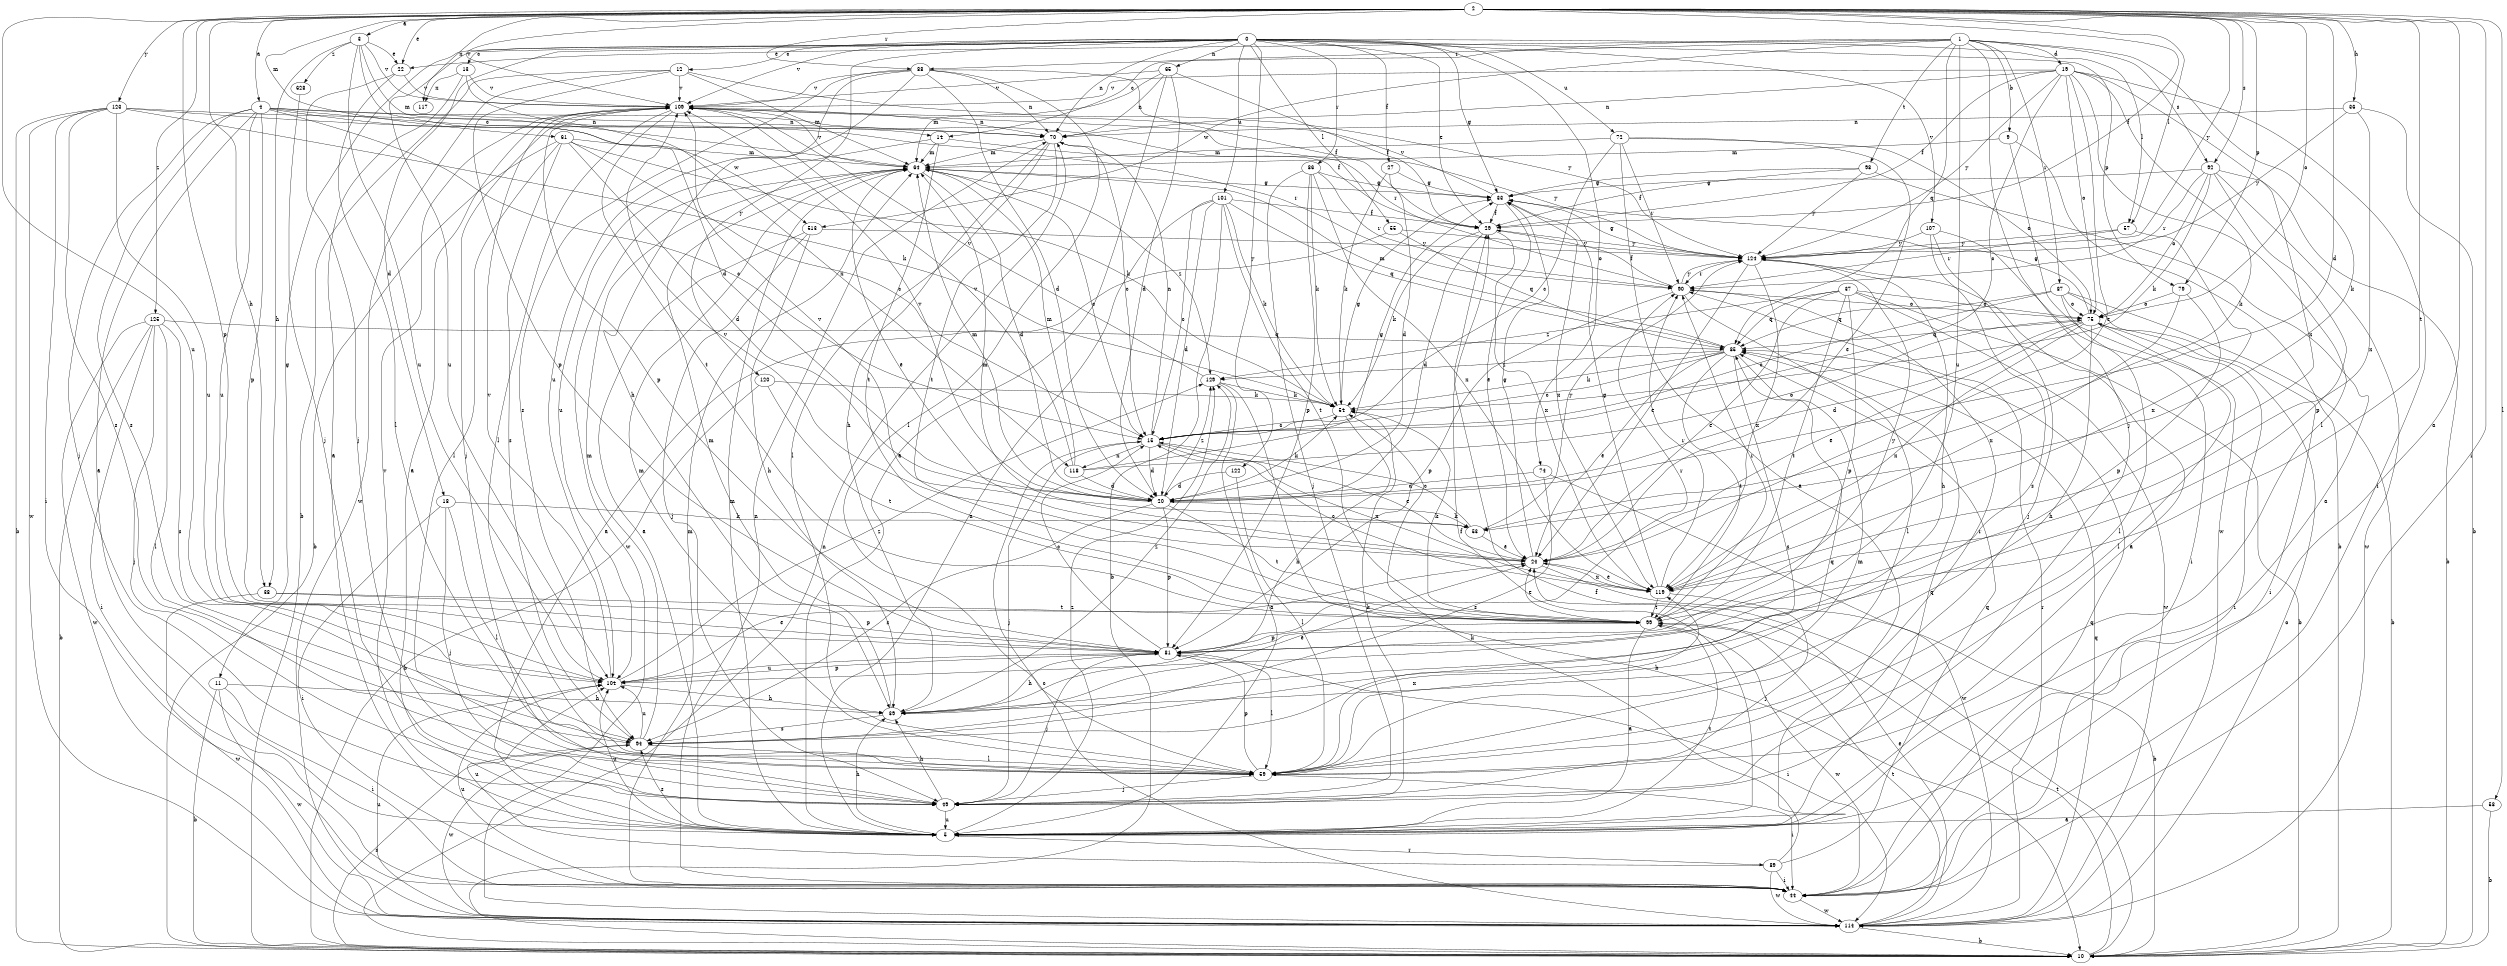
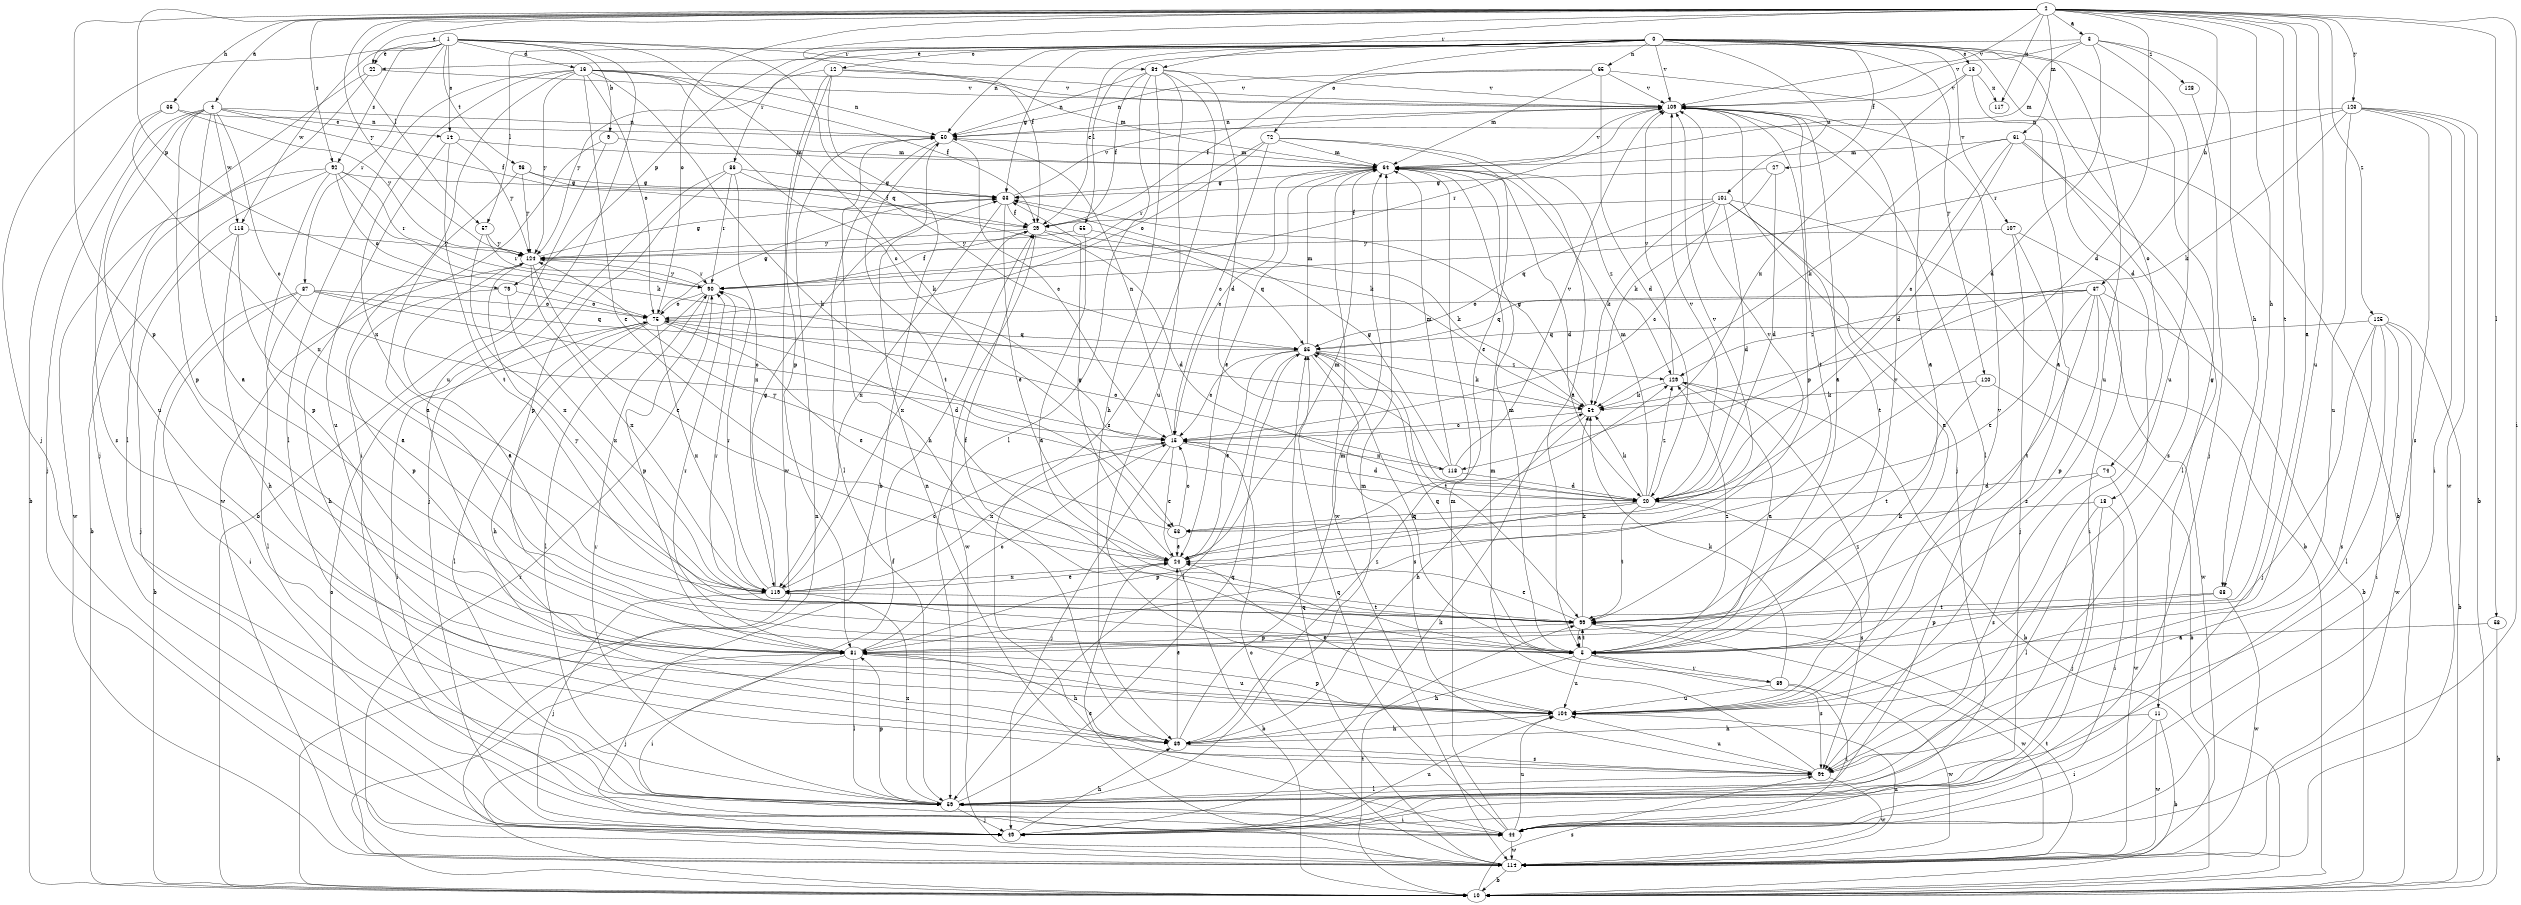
node "88": label "88" -> "84"
node "19": label "19" -> "16"
node "628": label "628" -> "128"
edge "0" -> "72": label "u" -> "o"
edge "2" -> "37": added, label "h"
node "70": label "70" -> "50"
node "513": label "513" -> "113"
node "122": removed
edge "85" -> "59": label "m" -> "l"
edge "29" -> "114": added, label "w"
edge "49" -> "5": now "49" -> "104"
